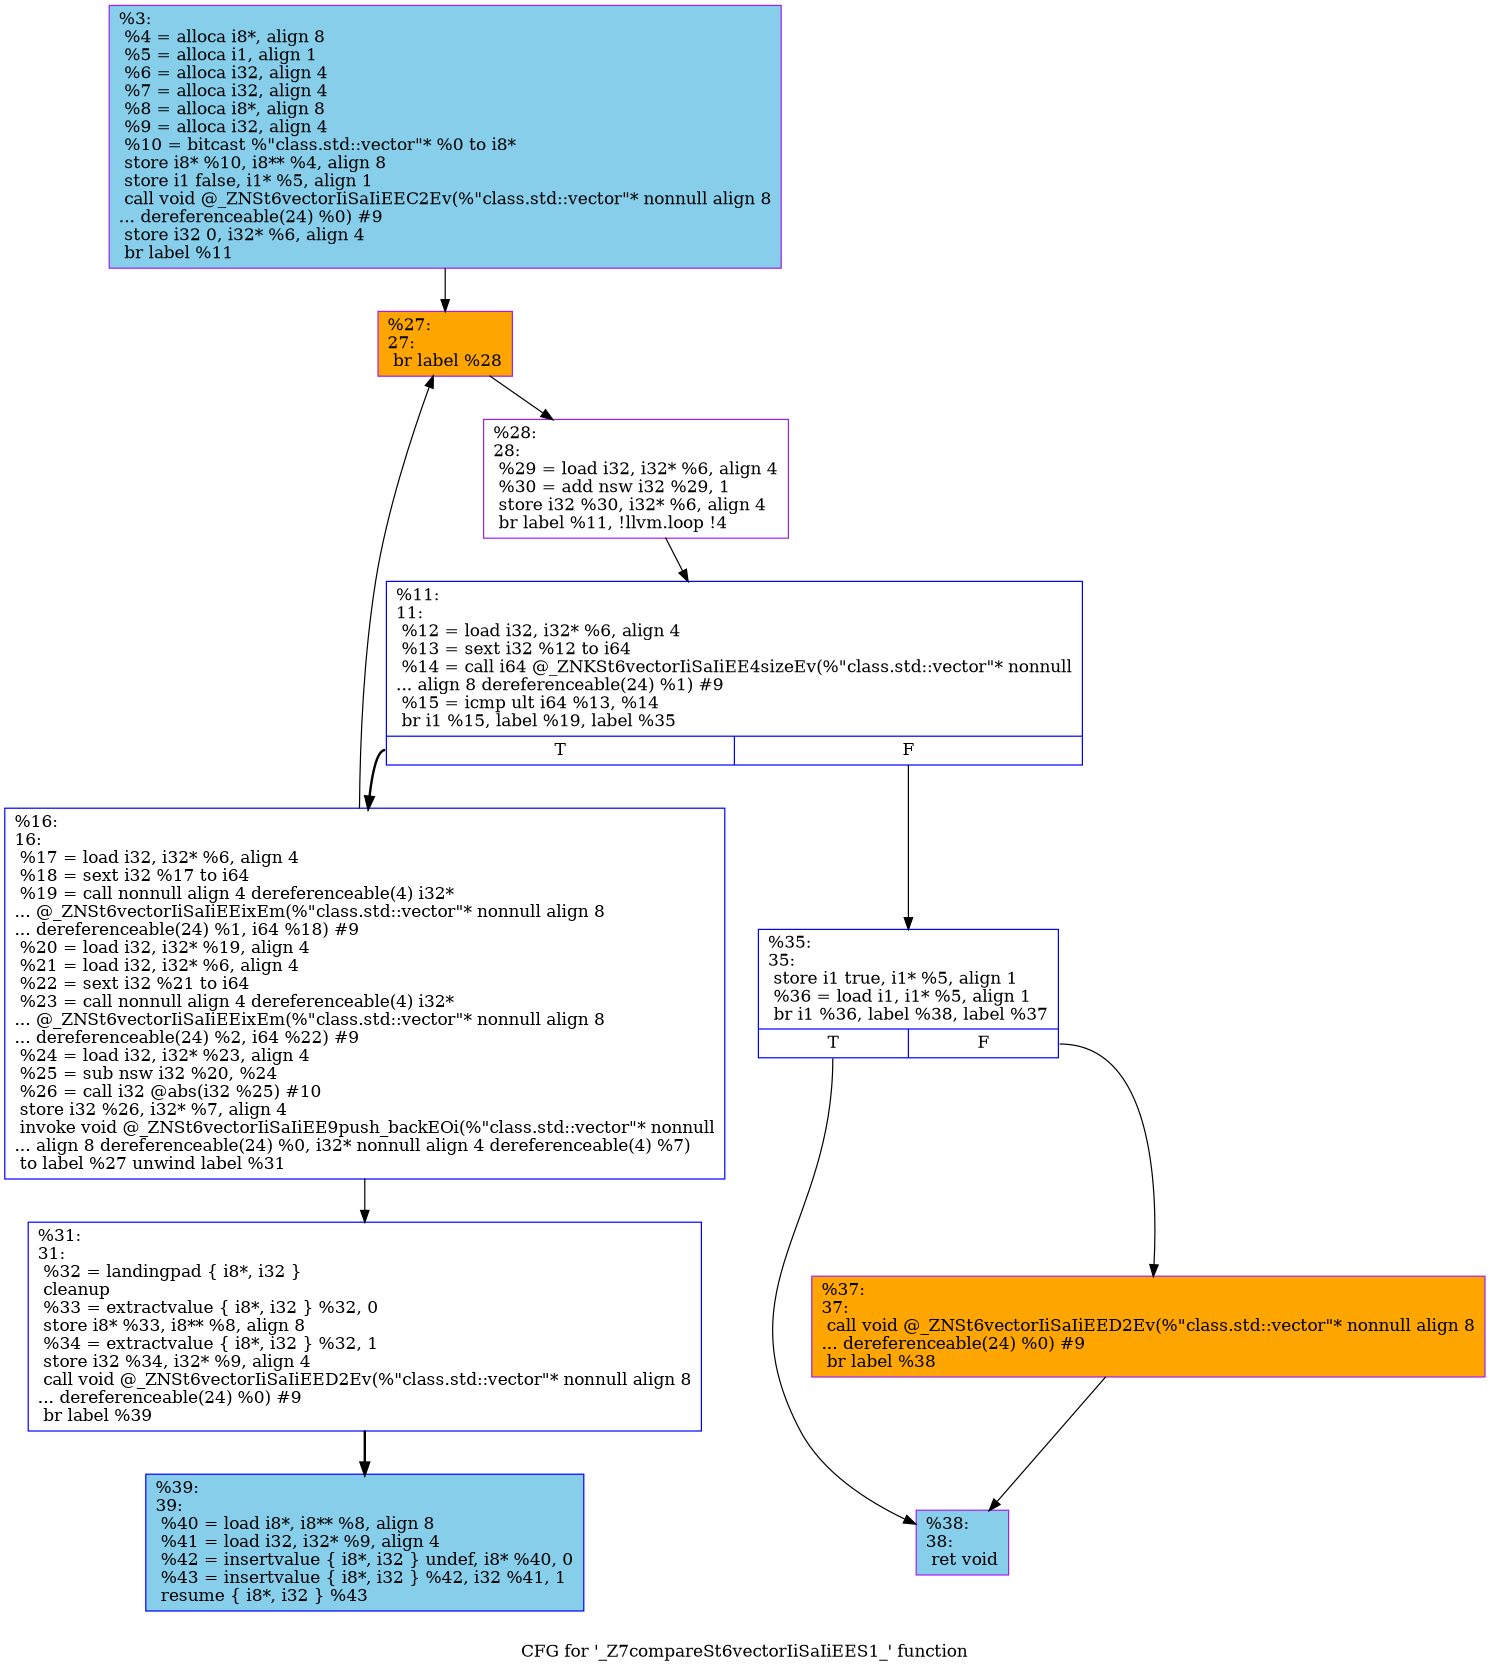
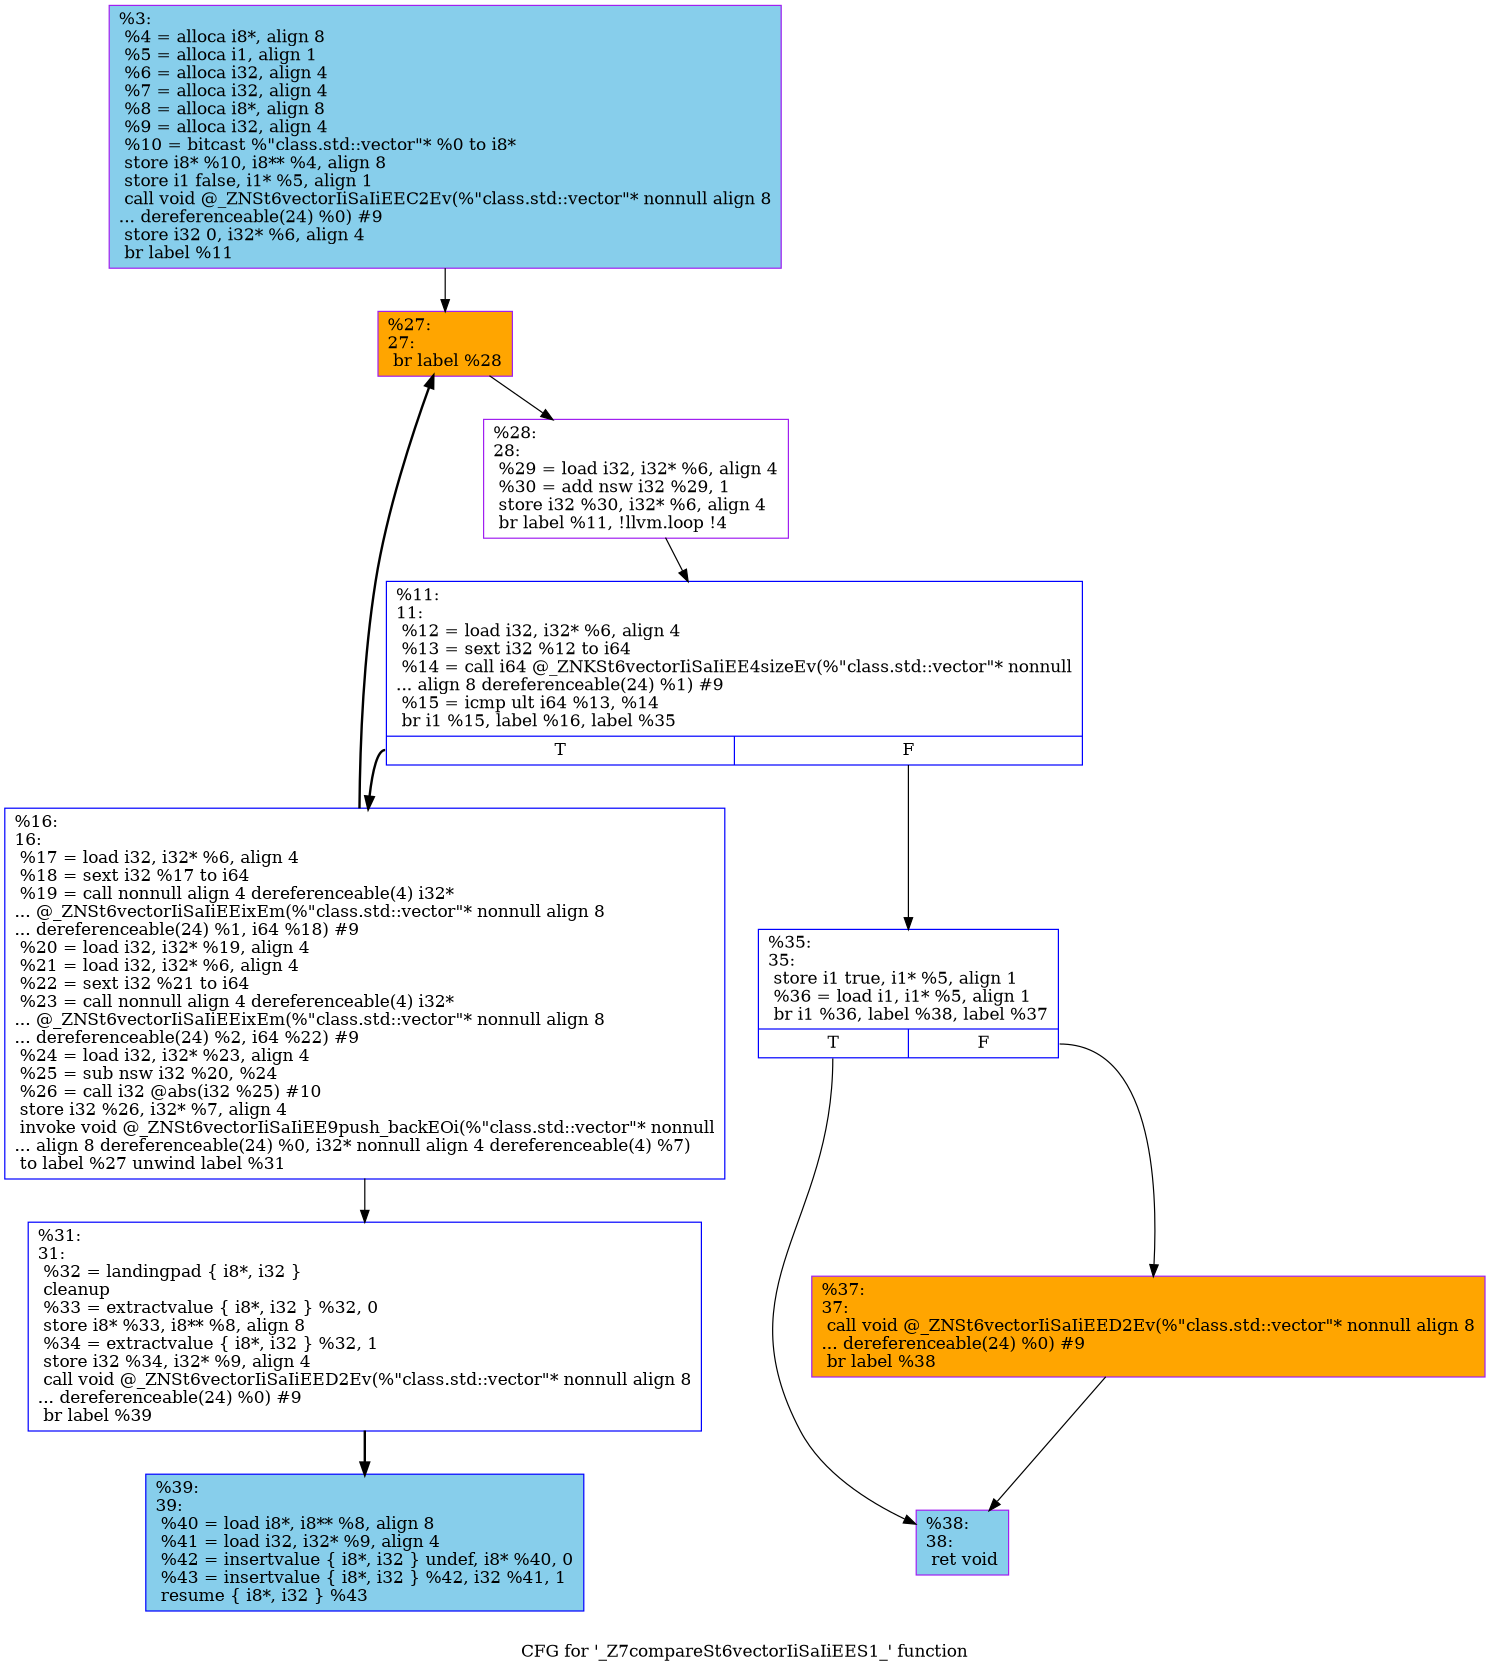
edge "%16:" -> "%27:": style solid -> bold
node "%11:": text "br i1 %15, label %19, label %35" -> "br i1 %15, label %16, label %35"
